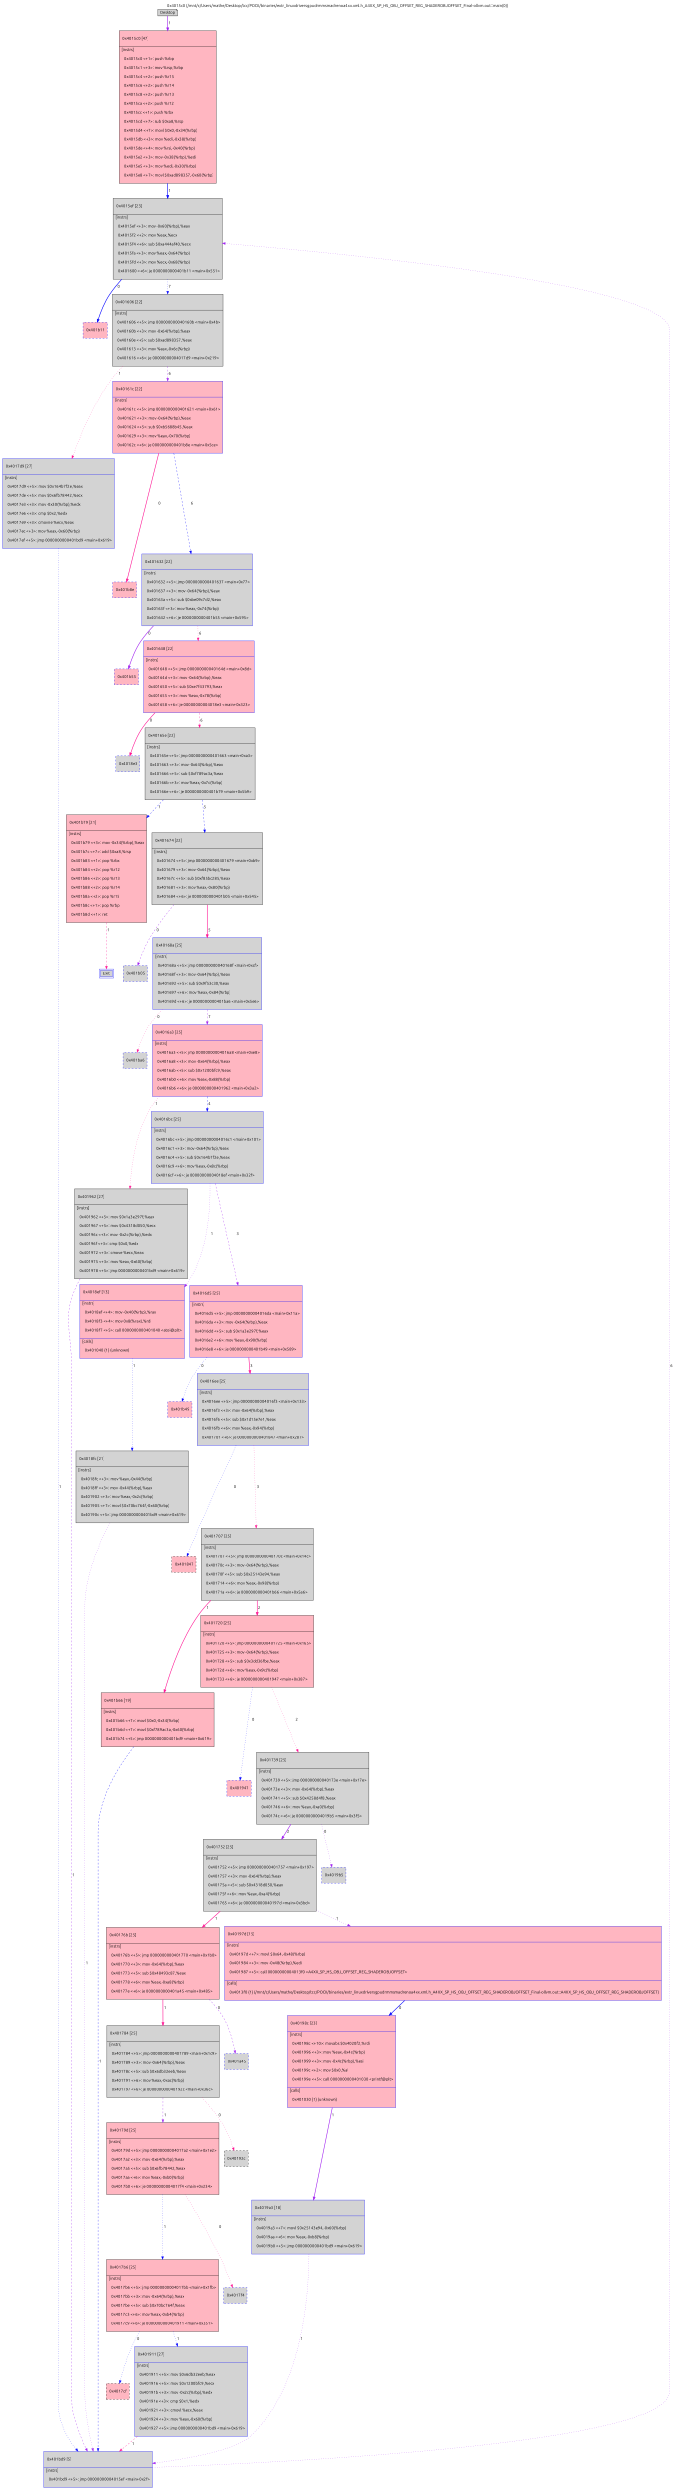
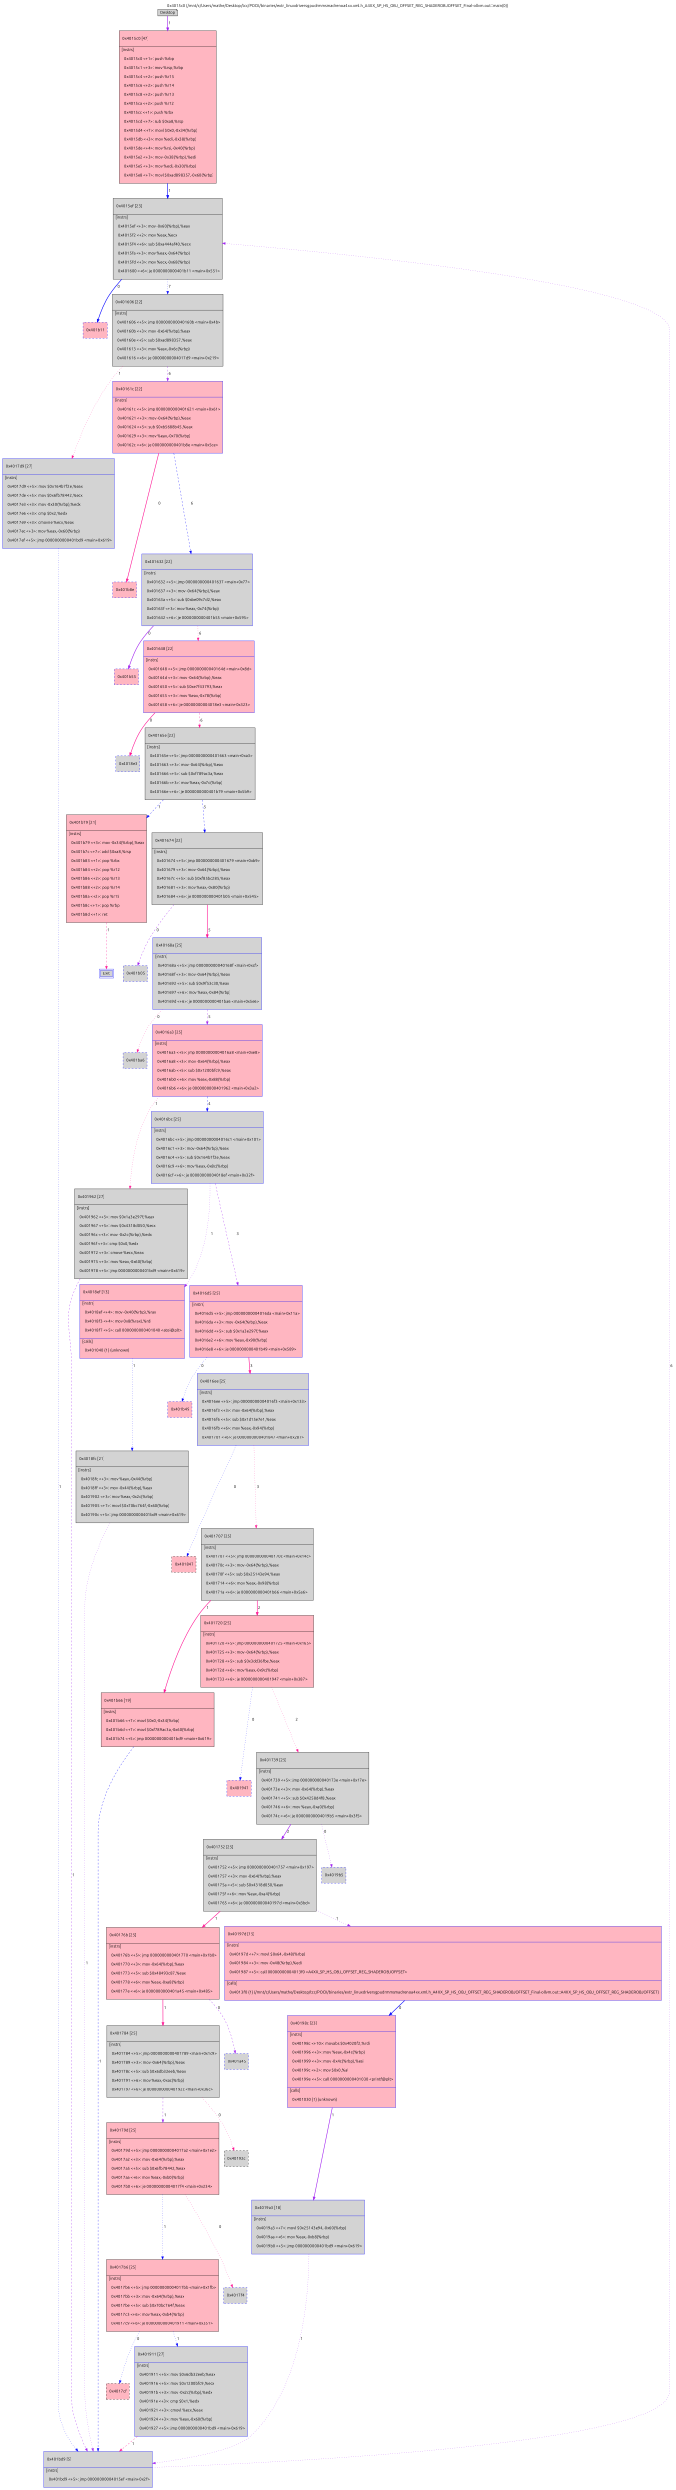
edge "0x40168a [25]" -> "0x4016a3 [25]": label " 7" -> " 5"
